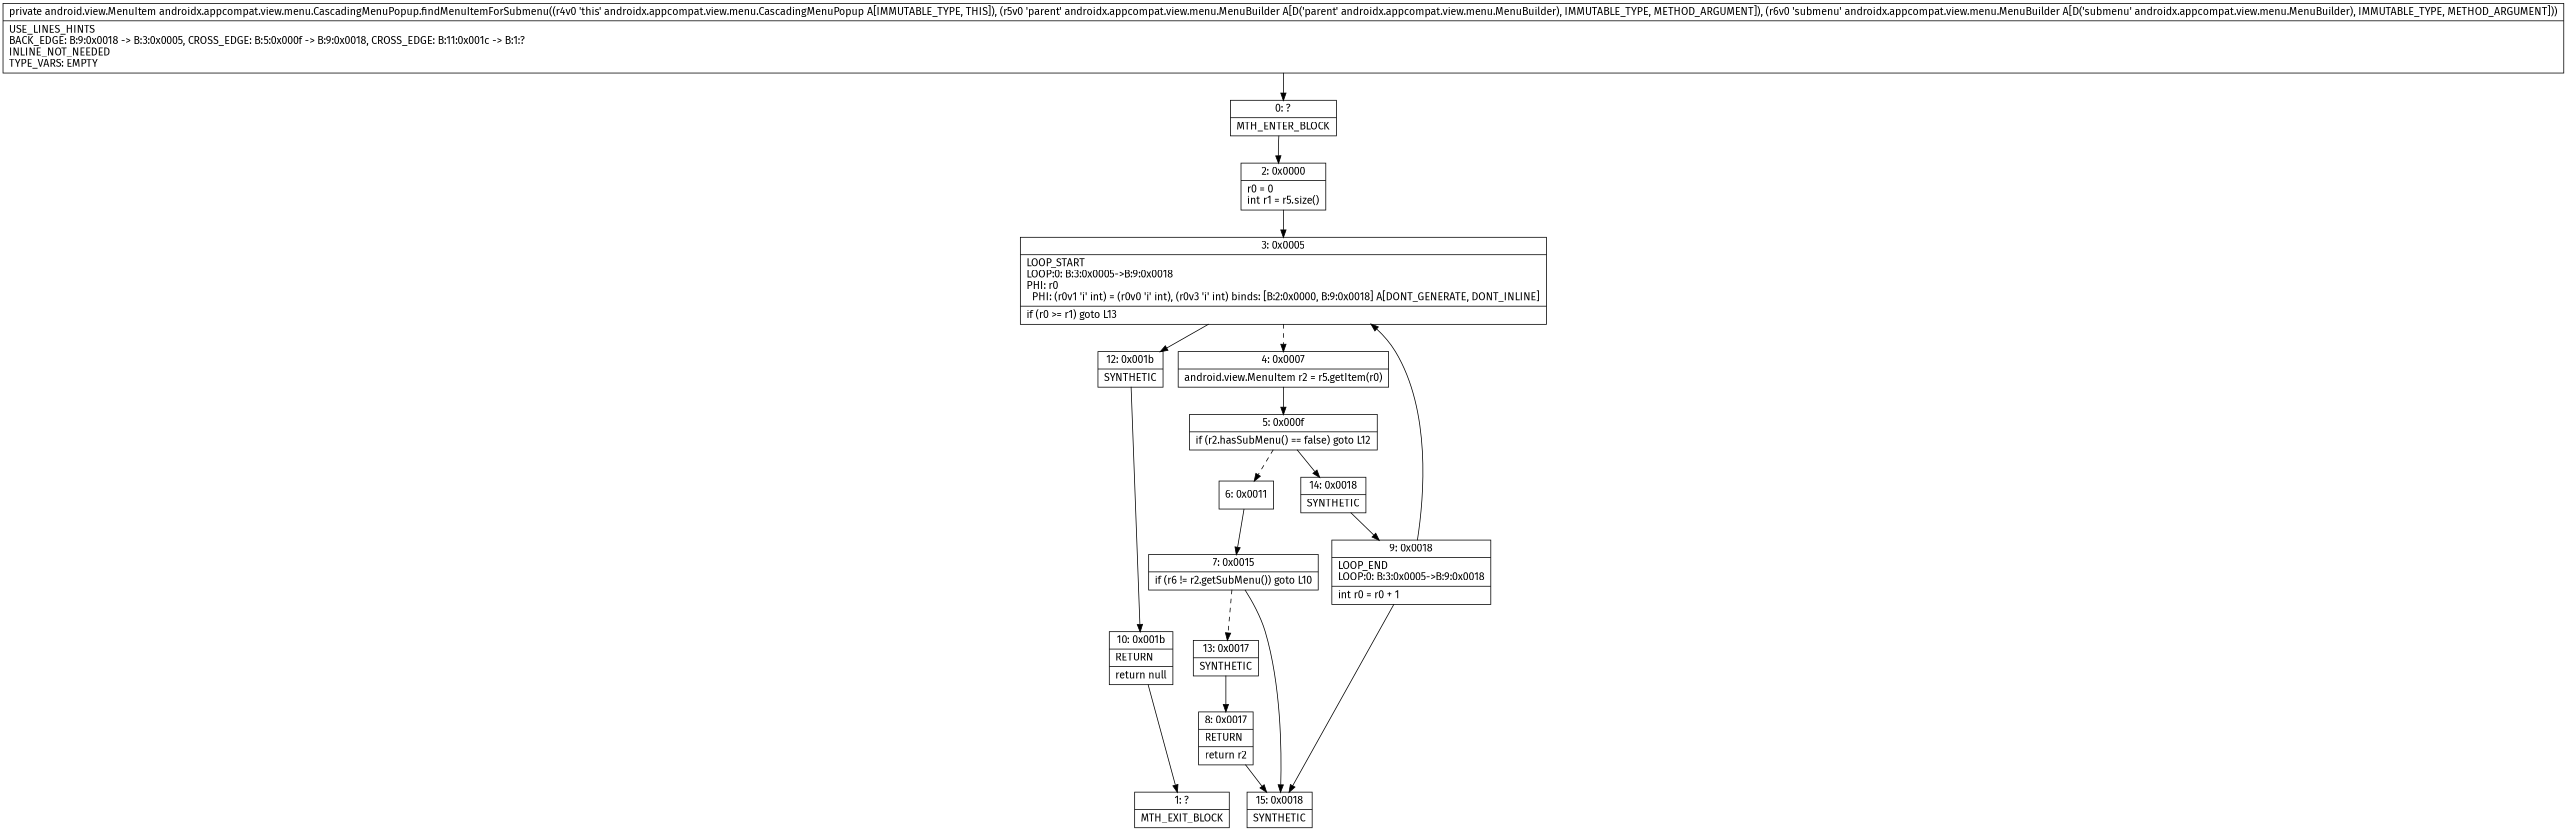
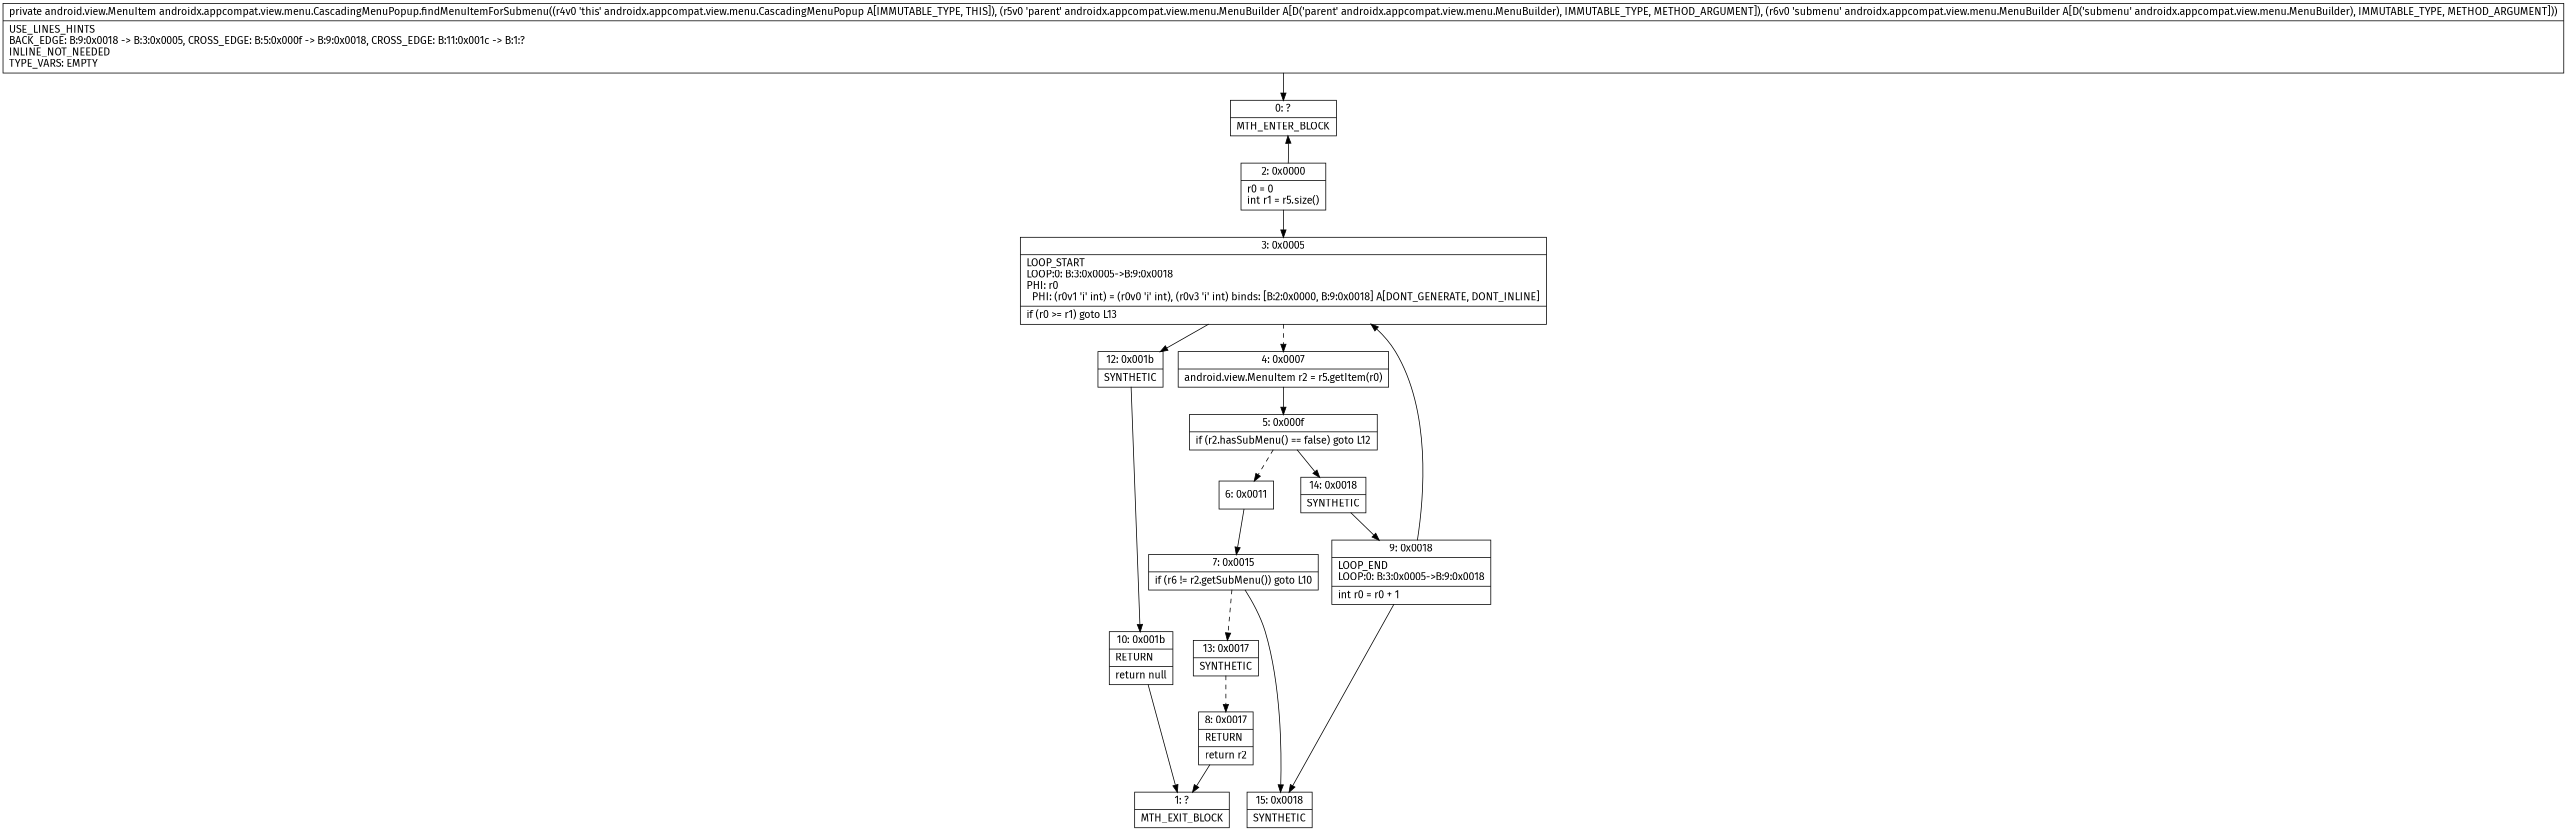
edge "0: ?" -> "2: 0x0000": reversed
edge "13: 0x0017" -> "8: 0x0017": style solid -> dashed
edge "8: 0x0017" -> "15: 0x0018": now "8: 0x0017" -> "1: ?"
